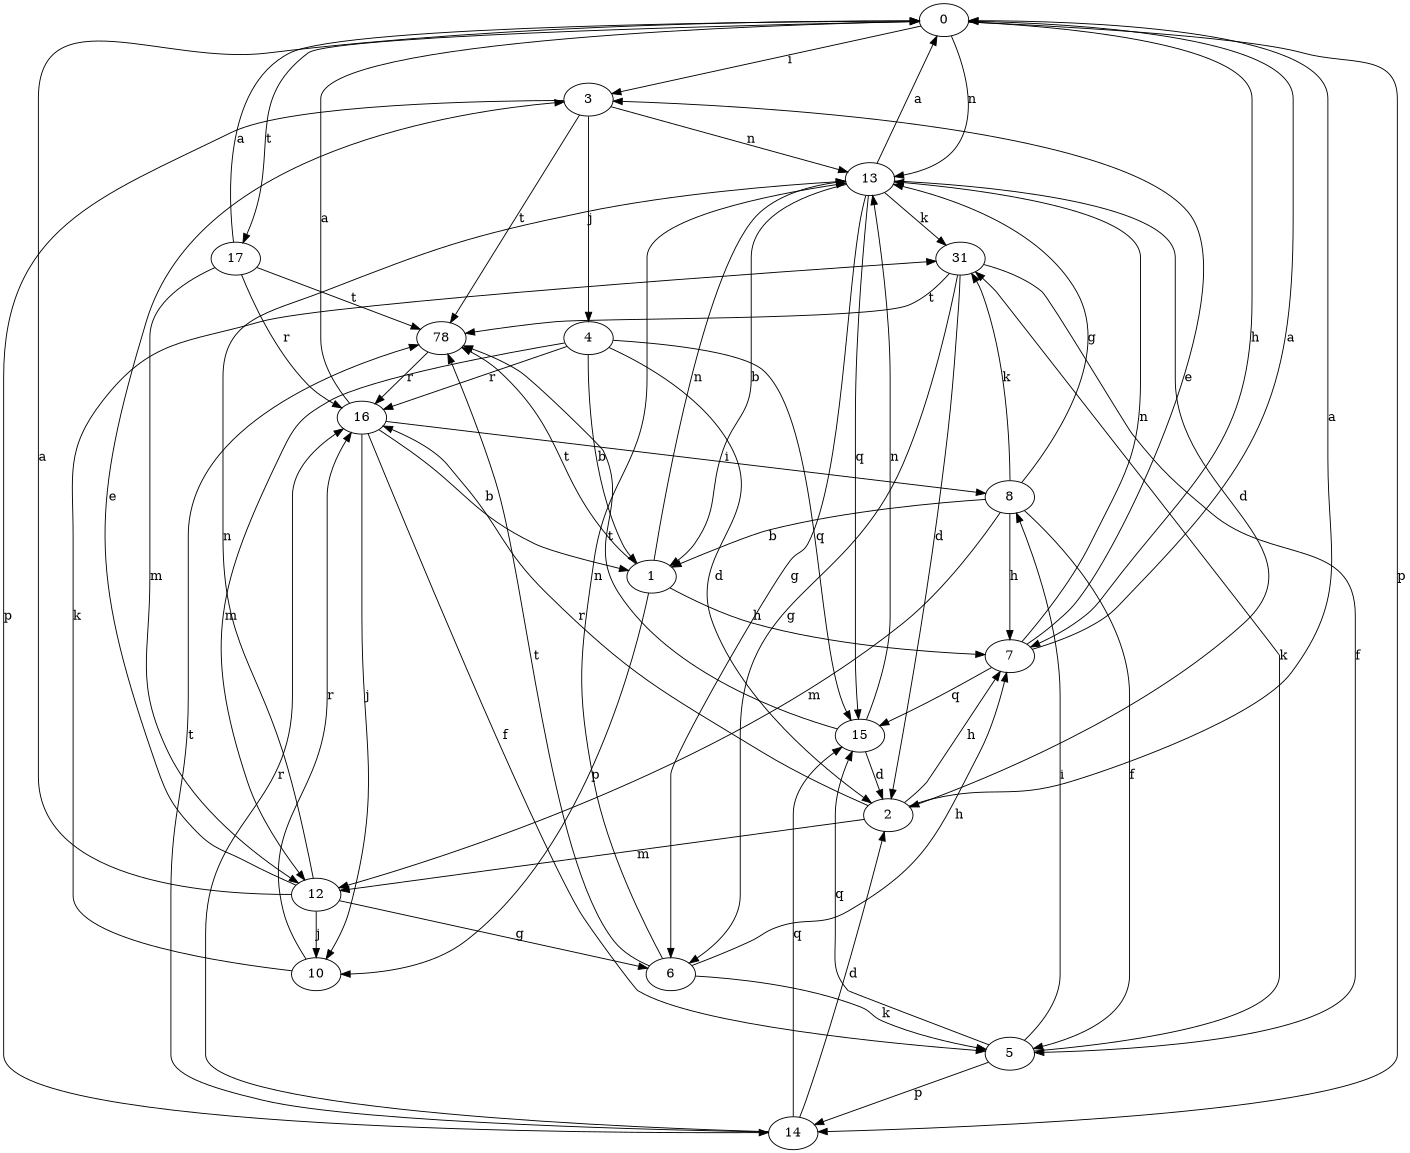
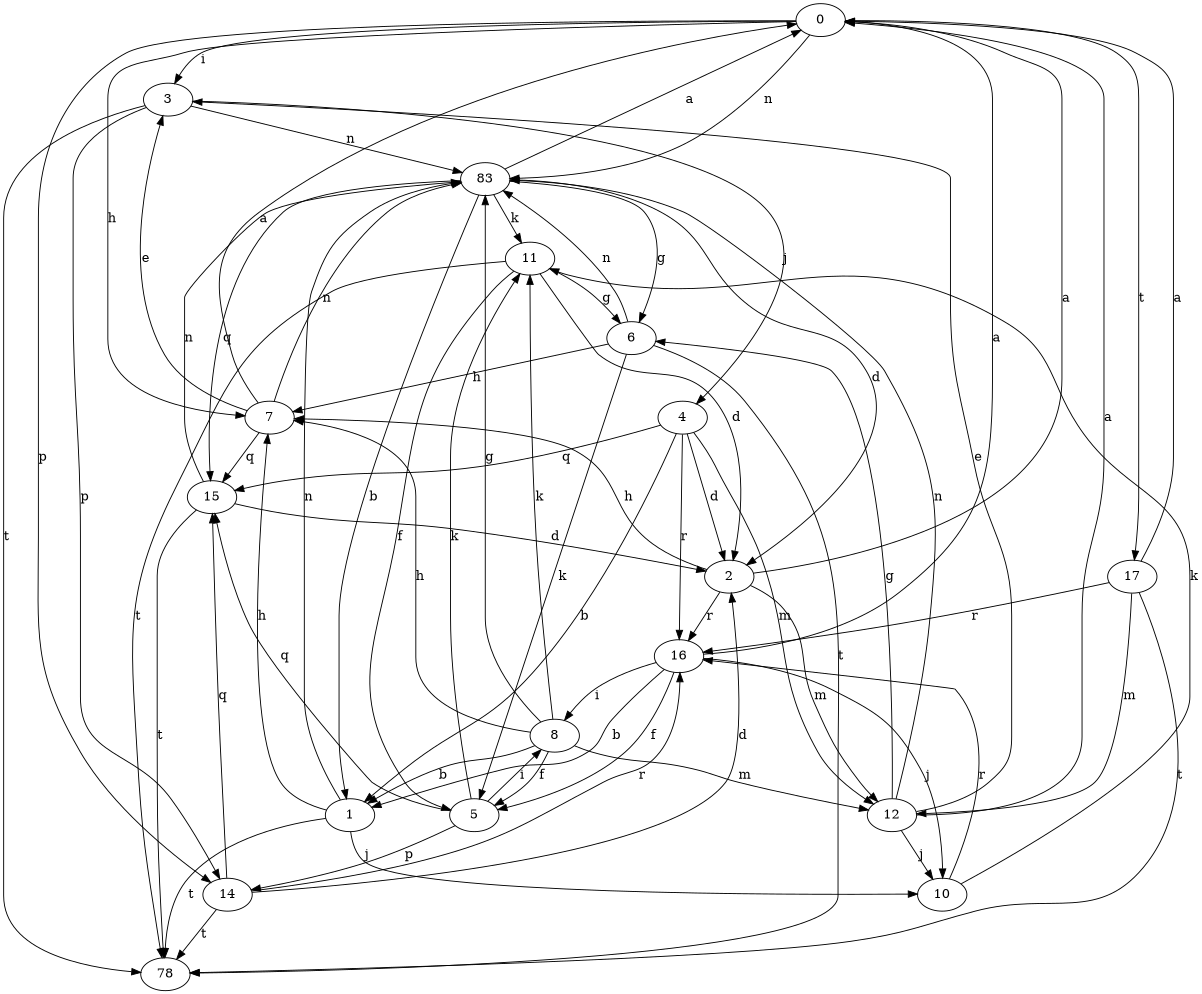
node "13": label "13" -> "83"
node "31": label "31" -> "11"
edge "78" -> "16": removed, label "r"
edge "1" -> "10": label "p" -> "j"
